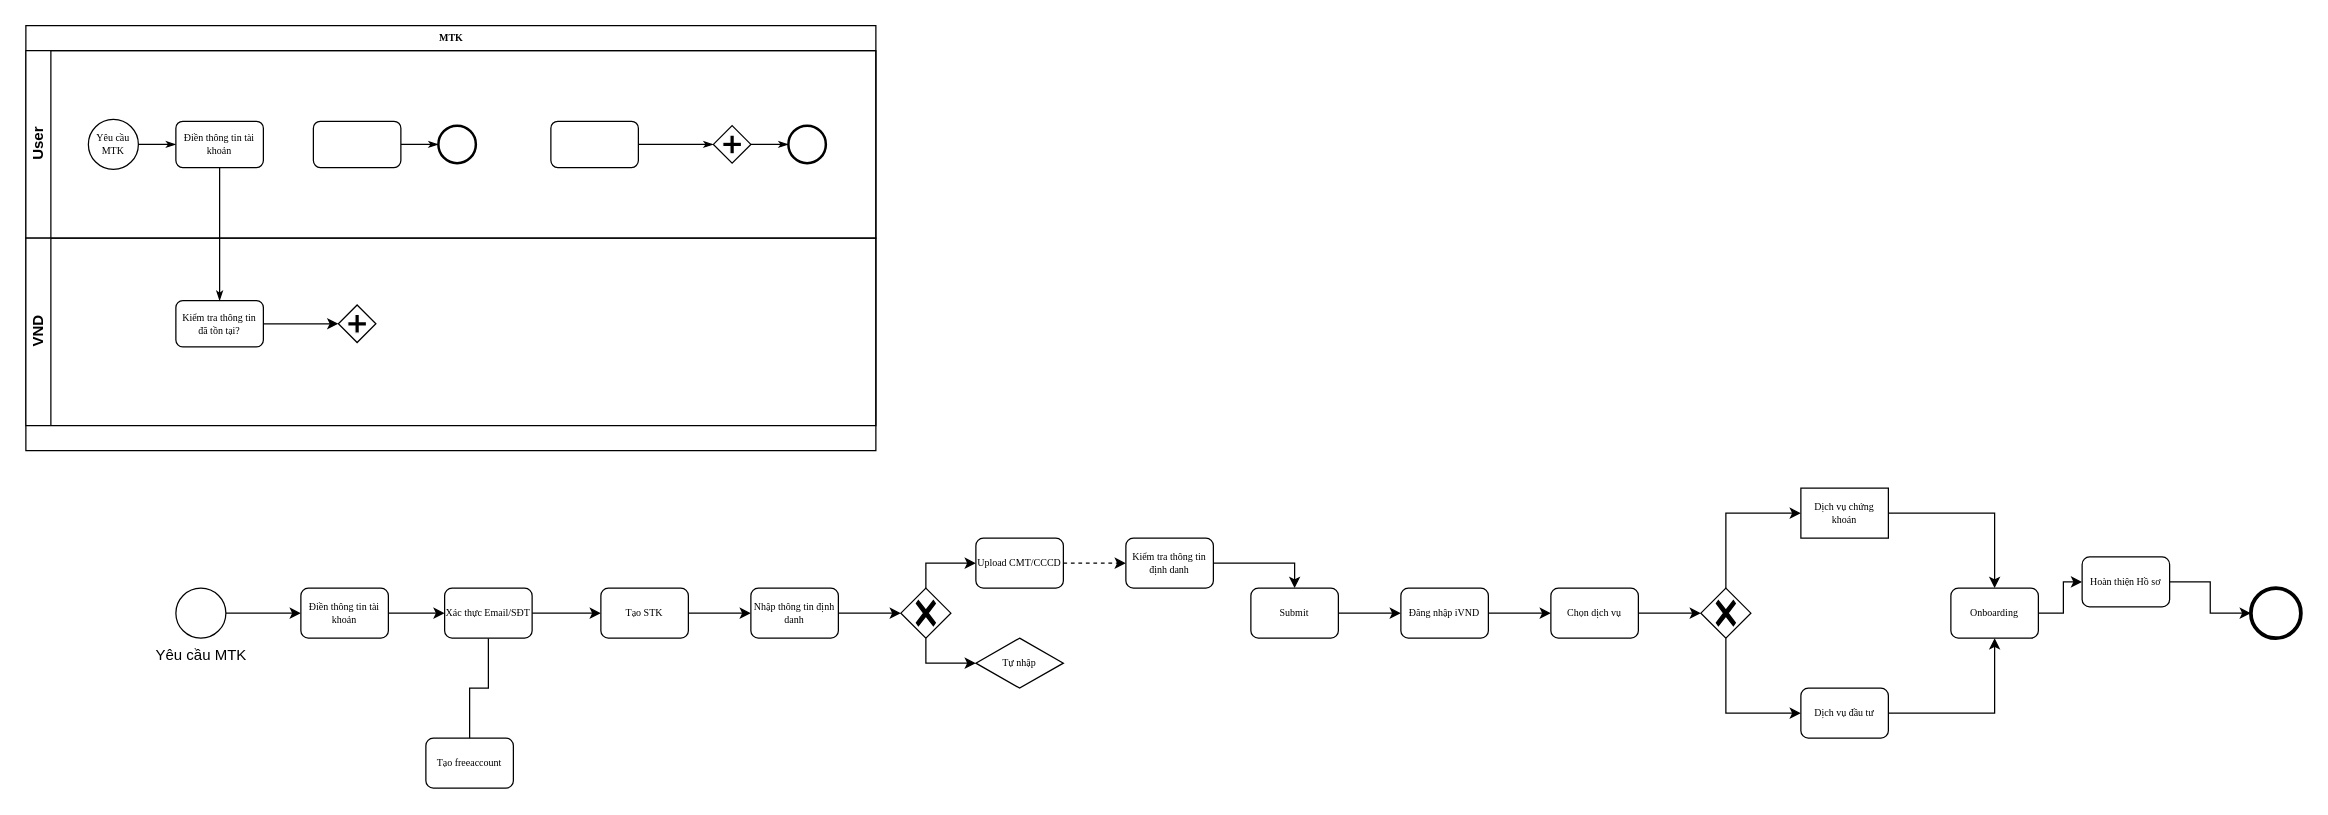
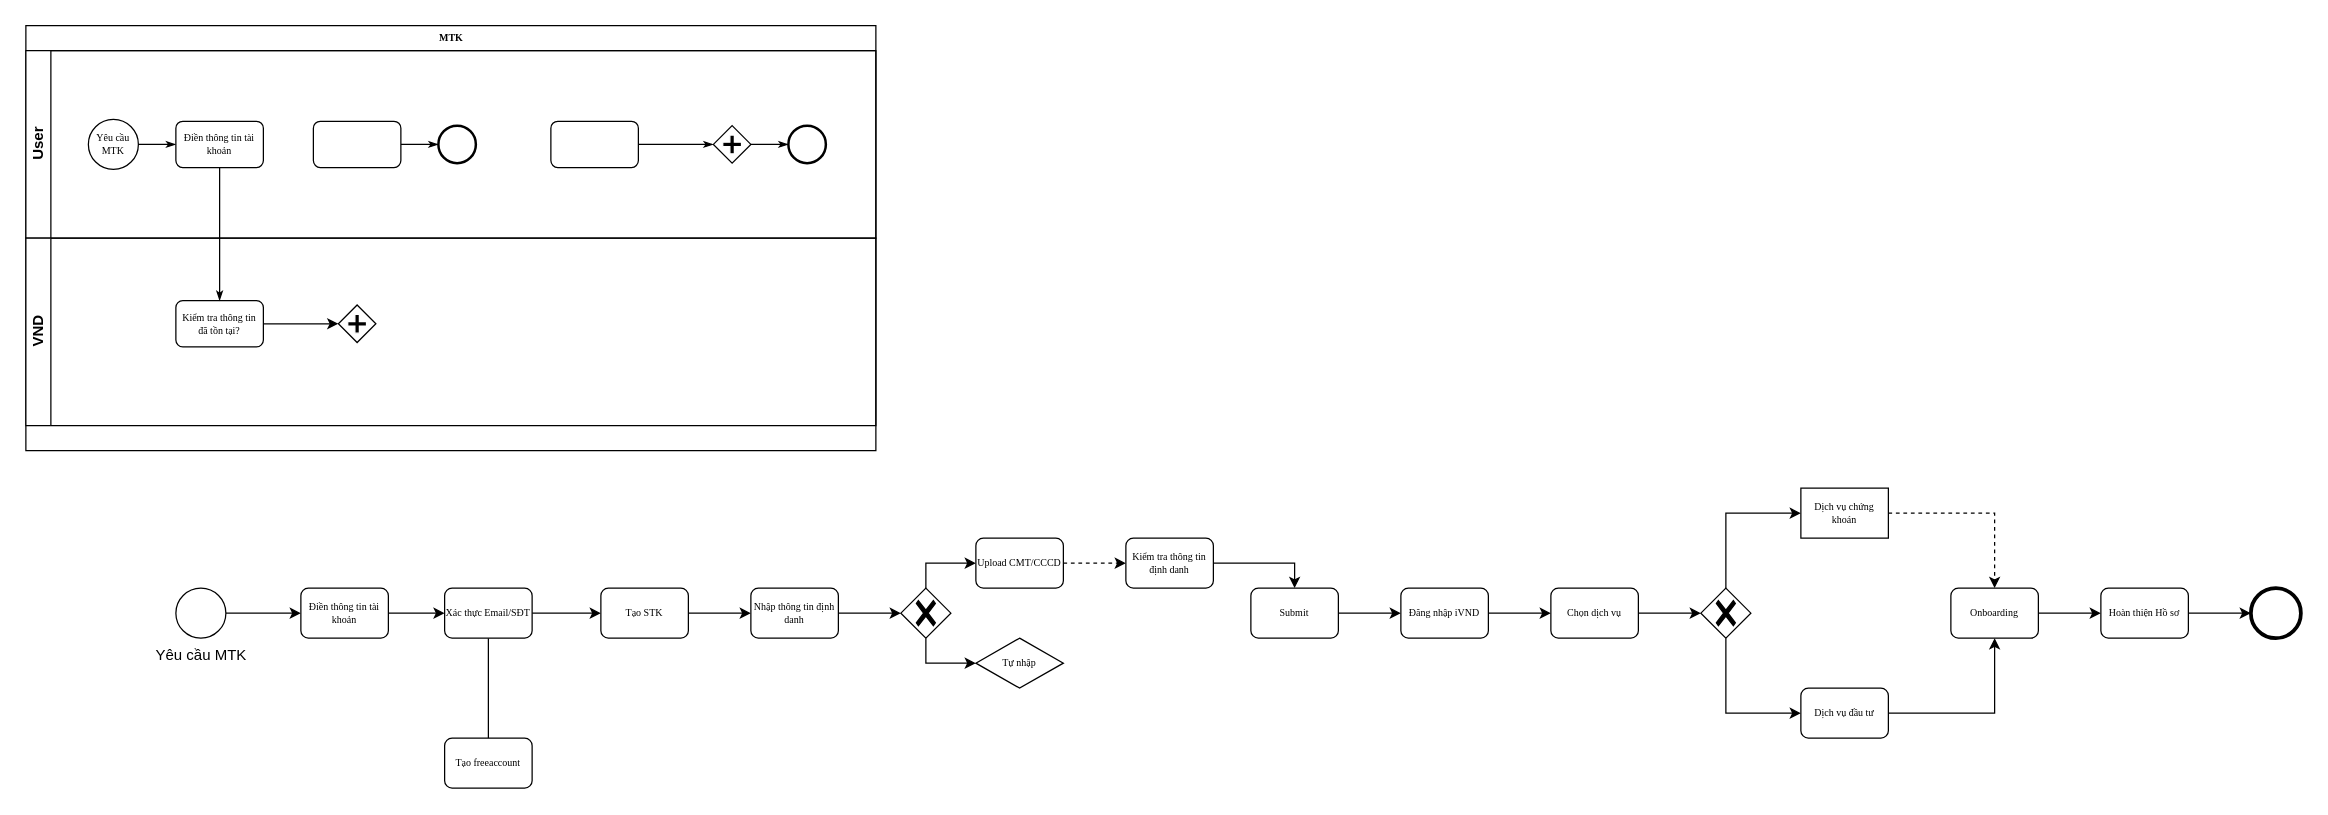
edge "Dịch vụ chứng khoán" -> "Onboarding": style solid -> dashed
node "Hoàn thiện Hồ sơ": moved (2126, 582) -> (2144, 613)
node "Tạo freeaccount": moved (469, 763) -> (488, 763)
